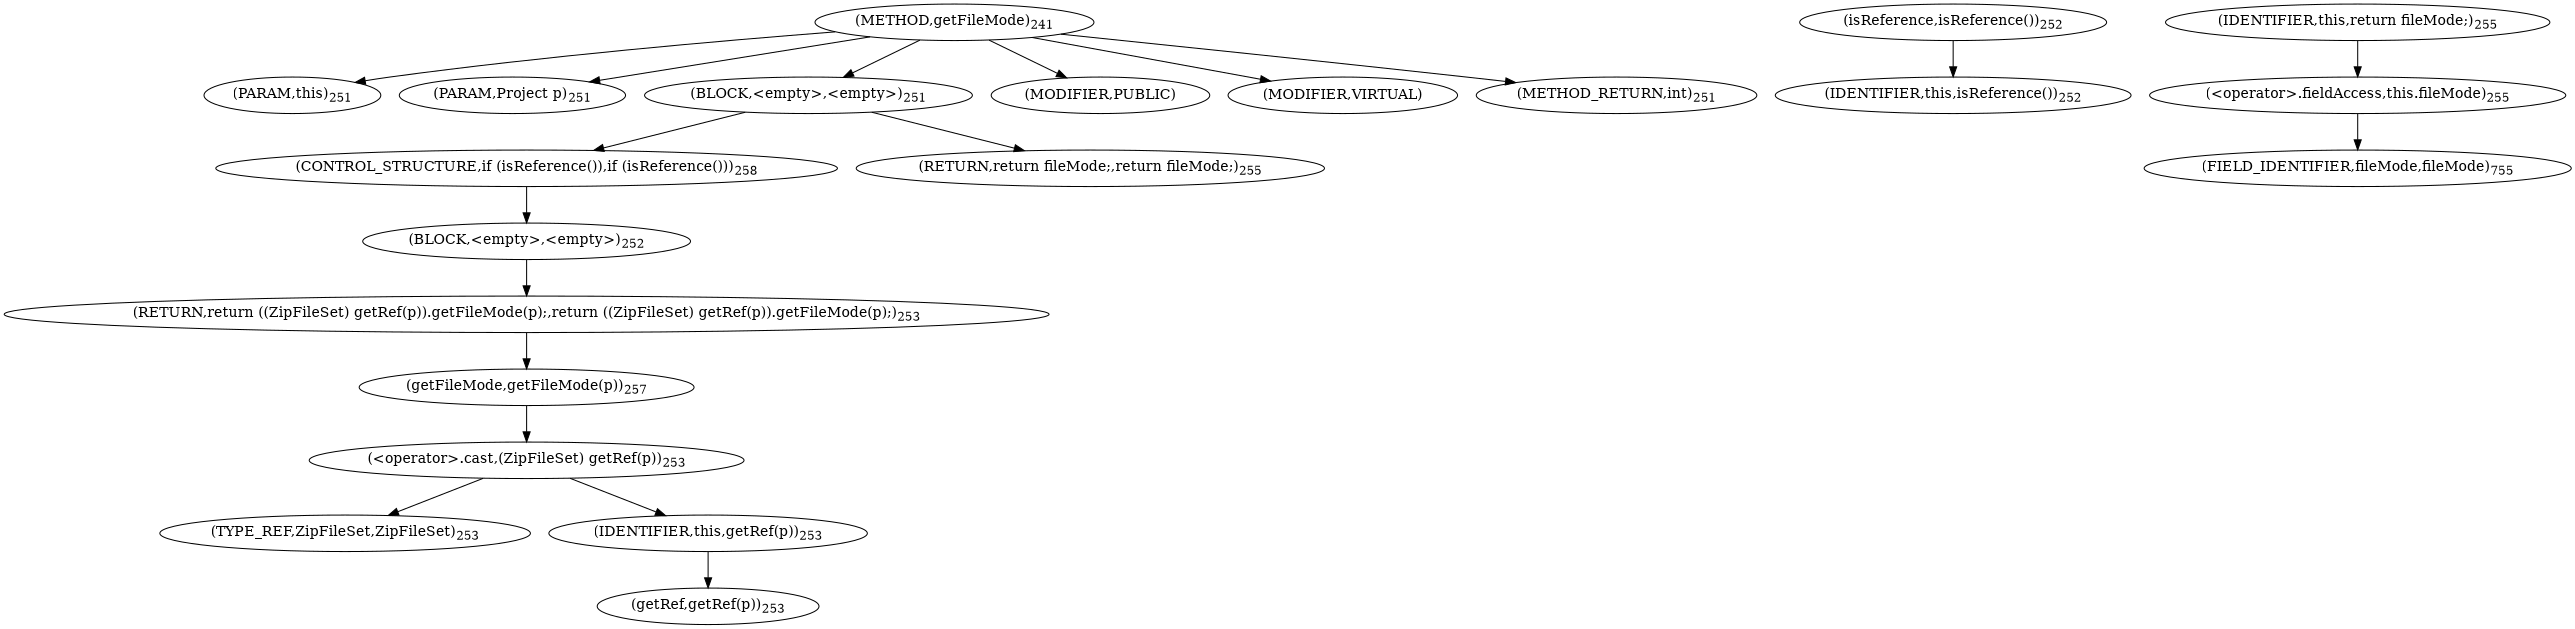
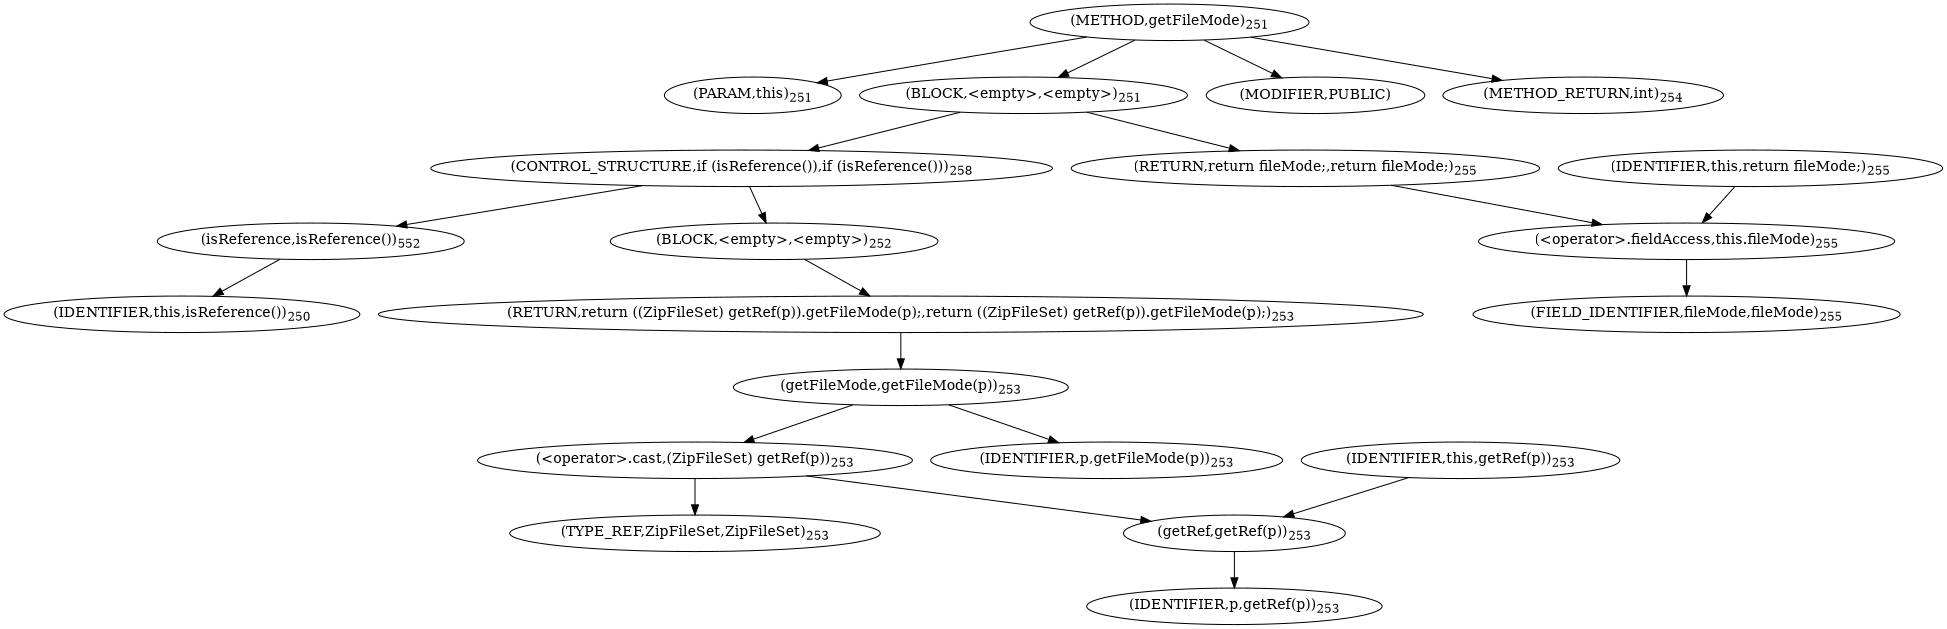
node "(METHOD,getFileMode)": text "241" -> "251"
node "(isReference,isReference())": text "252" -> "552"
node "(METHOD_RETURN,int)": text "251" -> "254"
node "(IDENTIFIER,this,isReference())": text "252" -> "250"
node "(PARAM,Project p)": removed
node "(MODIFIER,VIRTUAL)": removed
node "(FIELD_IDENTIFIER,fileMode,fileMode)": text "755" -> "255"
edge "(RETURN,return fileMode;,return fileMode;)" -> "(<operator>.fieldAccess,this.fileMode)": added
edge "(CONTROL_STRUCTURE,if (isReference()),if (isReference()))" -> "(isReference,isReference())": added
node "(getFileMode,getFileMode(p))": text "257" -> "253"
node "(IDENTIFIER,p,getFileMode(p))": added
edge "(<operator>.cast,(ZipFileSet) getRef(p))" -> "(IDENTIFIER,this,getRef(p))": now "(<operator>.cast,(ZipFileSet) getRef(p))" -> "(getRef,getRef(p))"
node "(IDENTIFIER,p,getRef(p))": added
